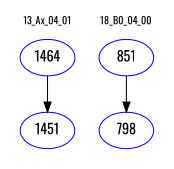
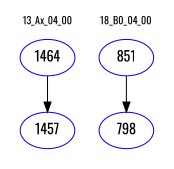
cluster "13_Ax_04_01": label "13_Ax_04_01" -> "13_Ax_04_00"
node "1451": label "1451" -> "1457"
